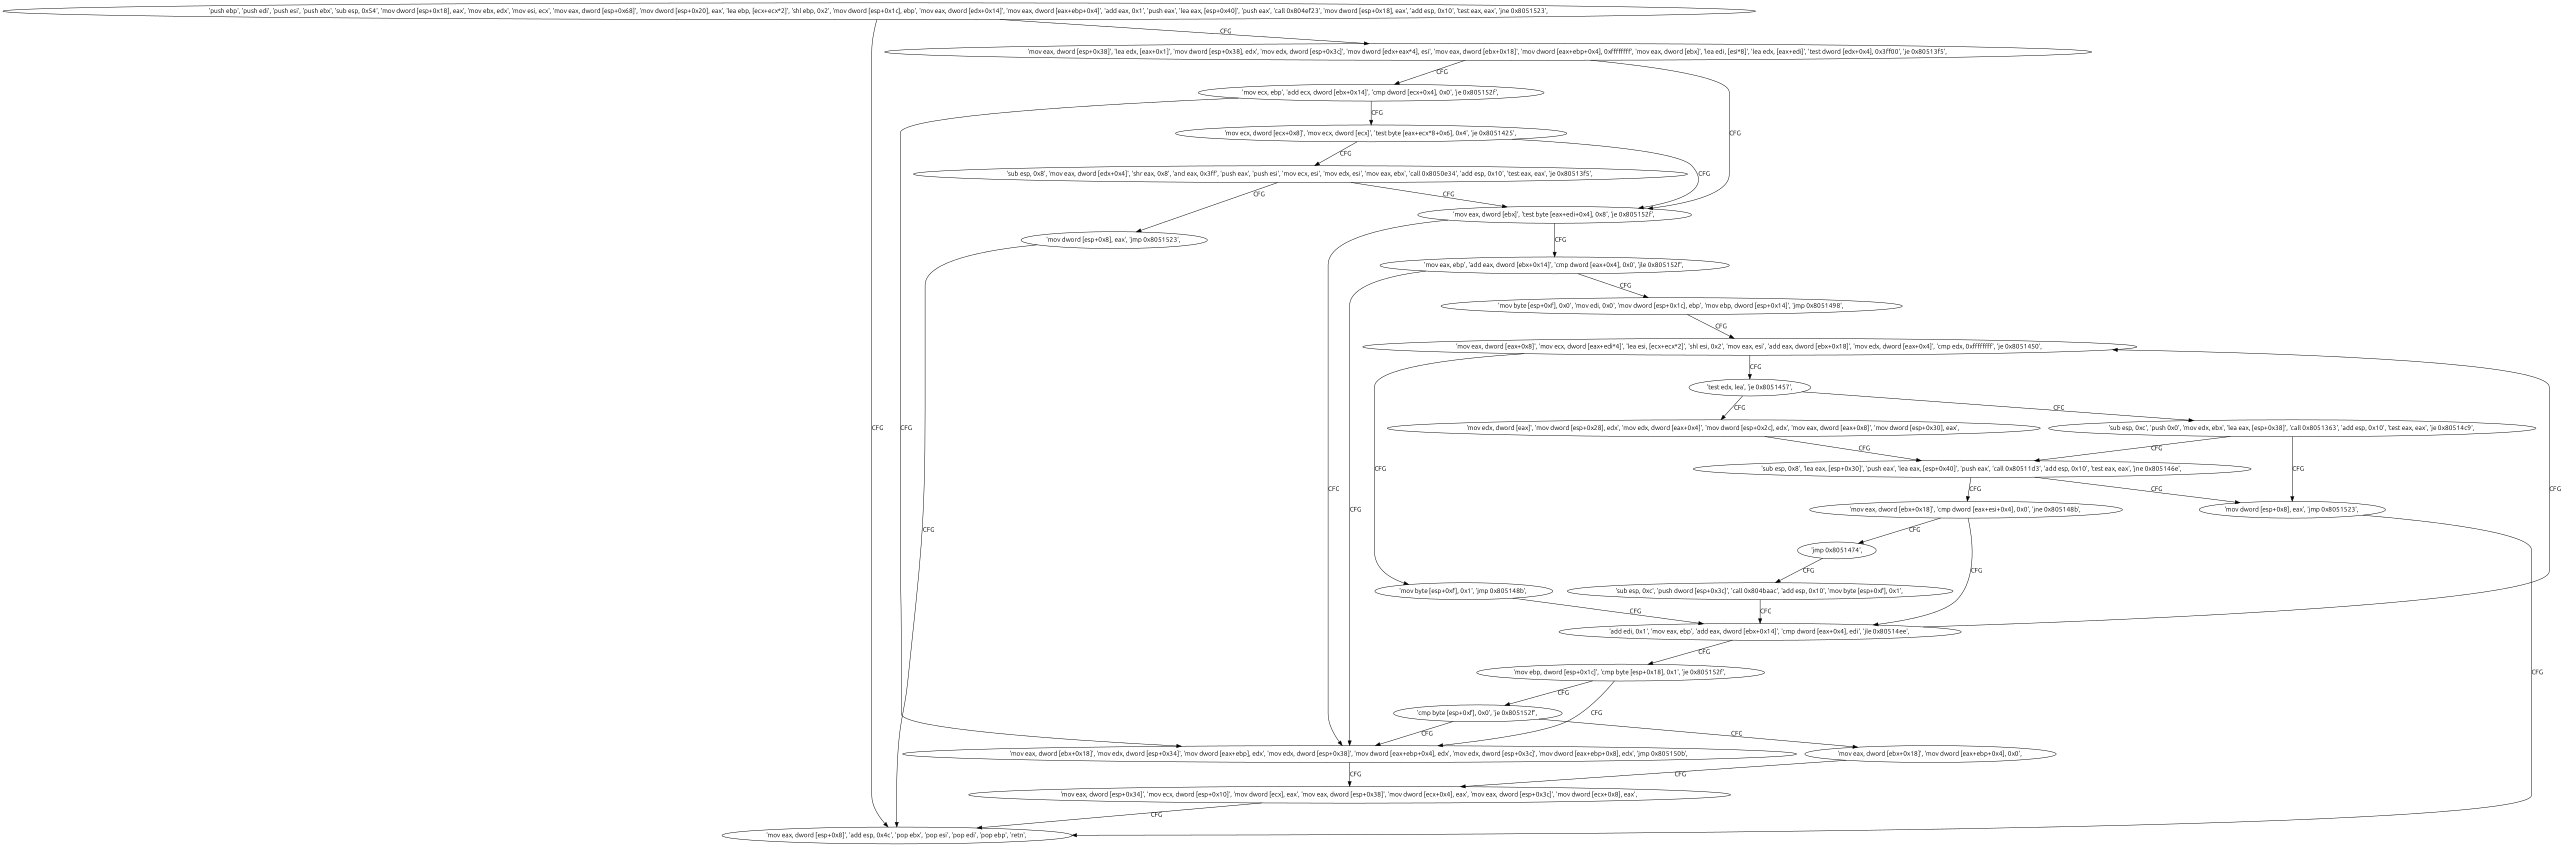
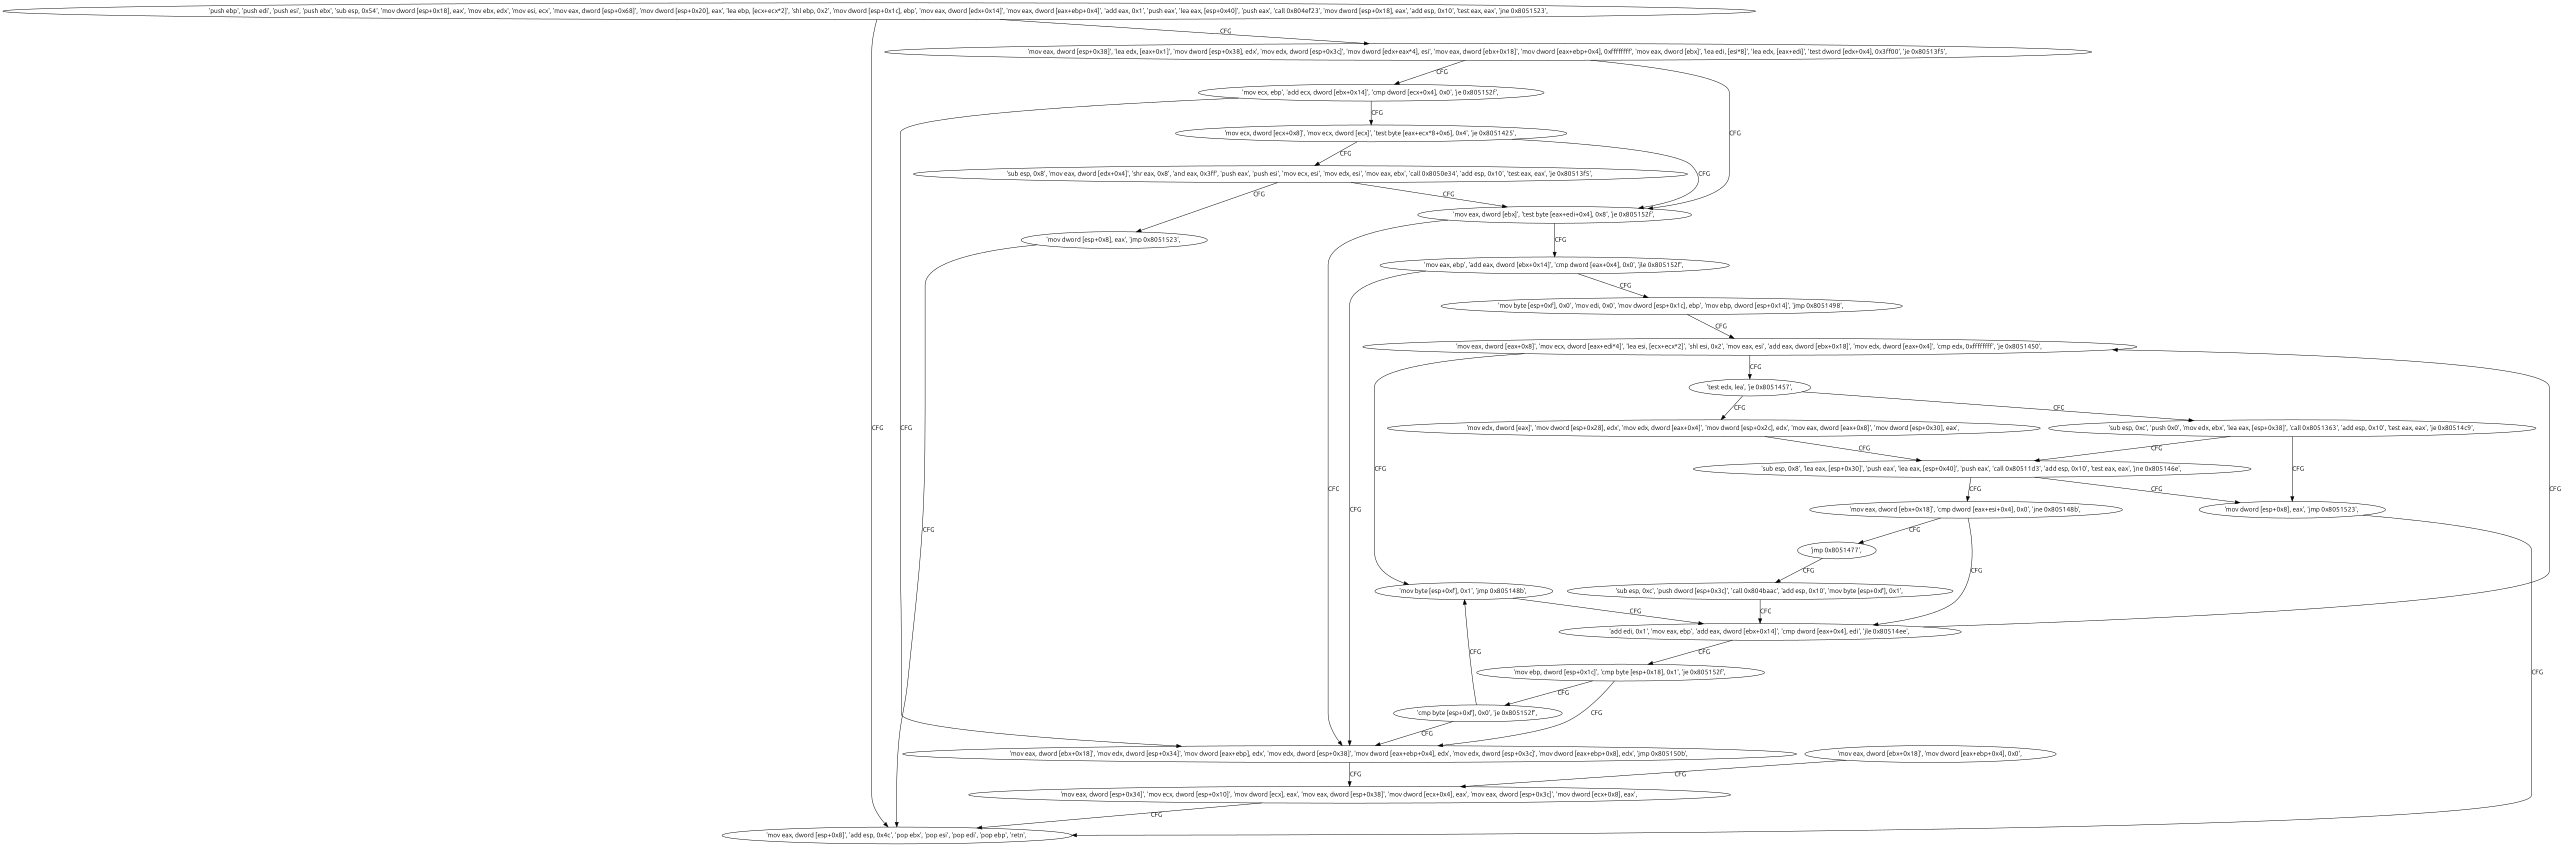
node "'jmp 0x8051474',": label "'jmp 0x8051474'," -> "'jmp 0x8051477',"
edge "'cmp byte [esp+0xf], 0x0', 'je 0x805152f'," -> "'mov eax, dword [ebx+0x18]', 'mov dword [eax+ebp+0x4], 0x0',": now "'cmp byte [esp+0xf], 0x0', 'je 0x805152f'," -> "'mov byte [esp+0xf], 0x1', 'jmp 0x805148b',"
